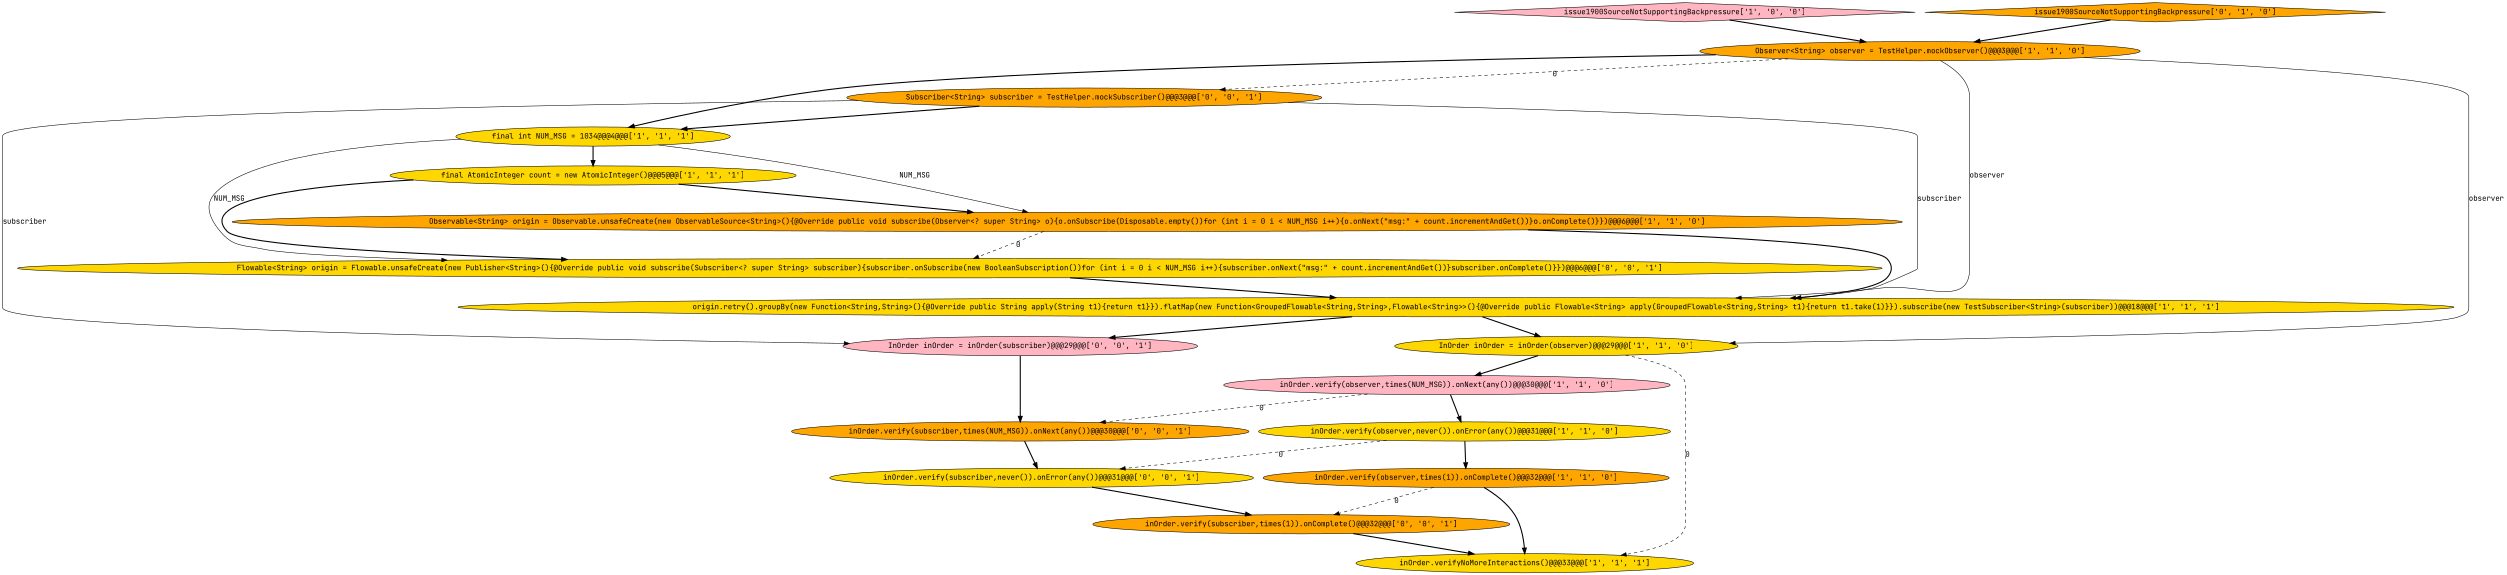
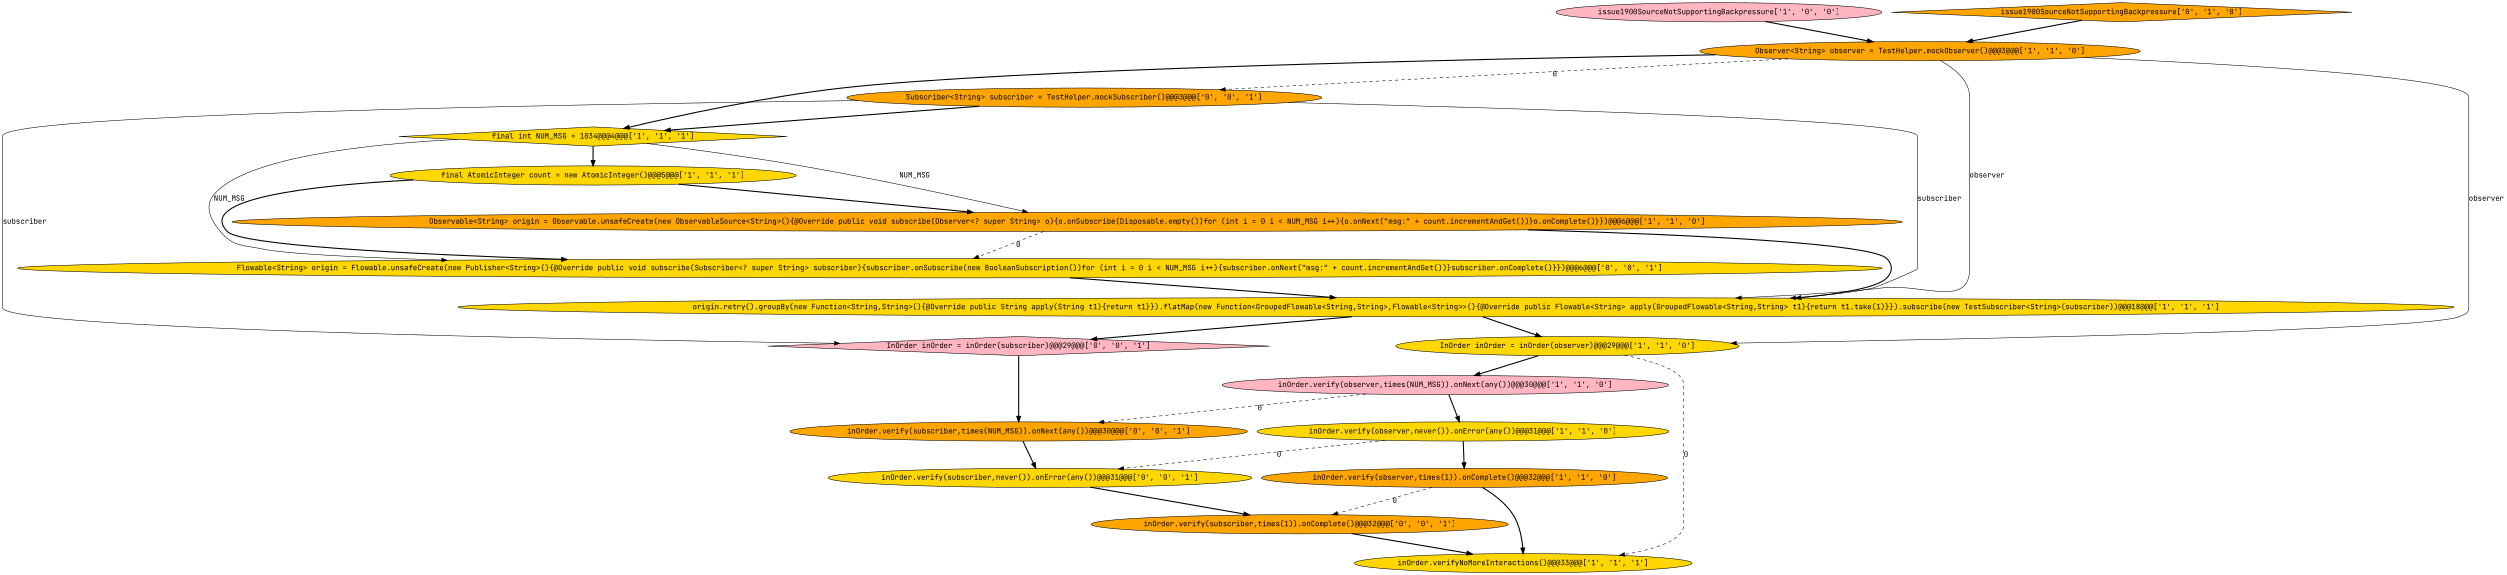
node "issue1900SourceNotSupportingBackpressure['1', '0', '0']": shape diamond -> ellipse
node "final int NUM_MSG = 1034@@@4@@@['1', '1', '1']": shape ellipse -> diamond
node "InOrder inOrder = inOrder(subscriber)@@@29@@@['0', '0', '1']": shape ellipse -> diamond
